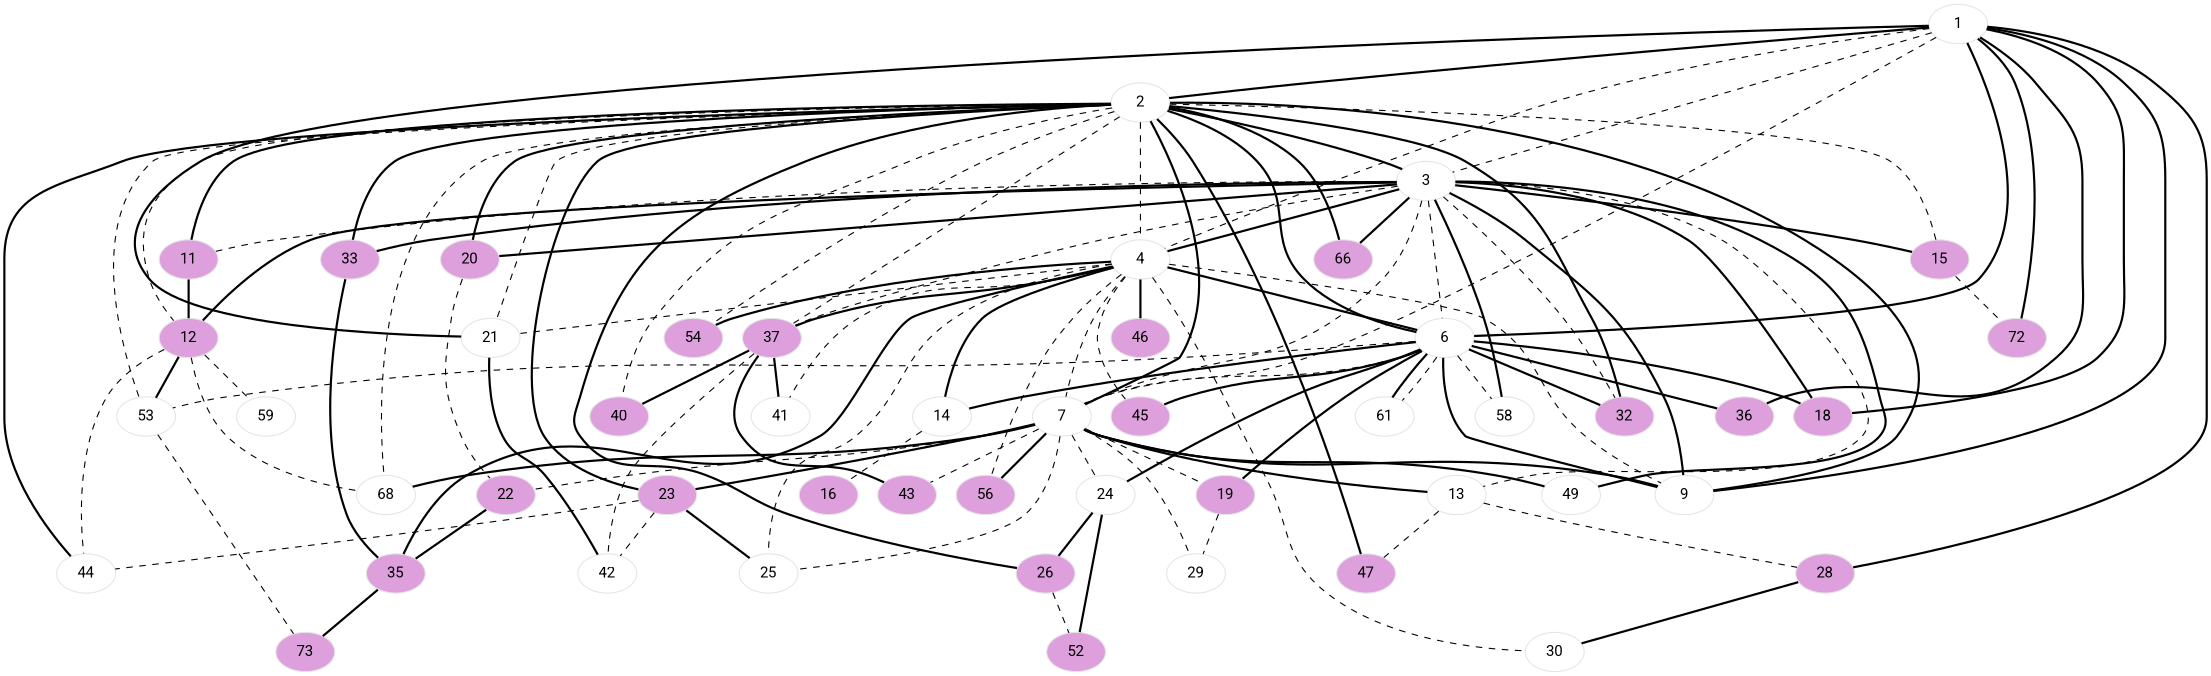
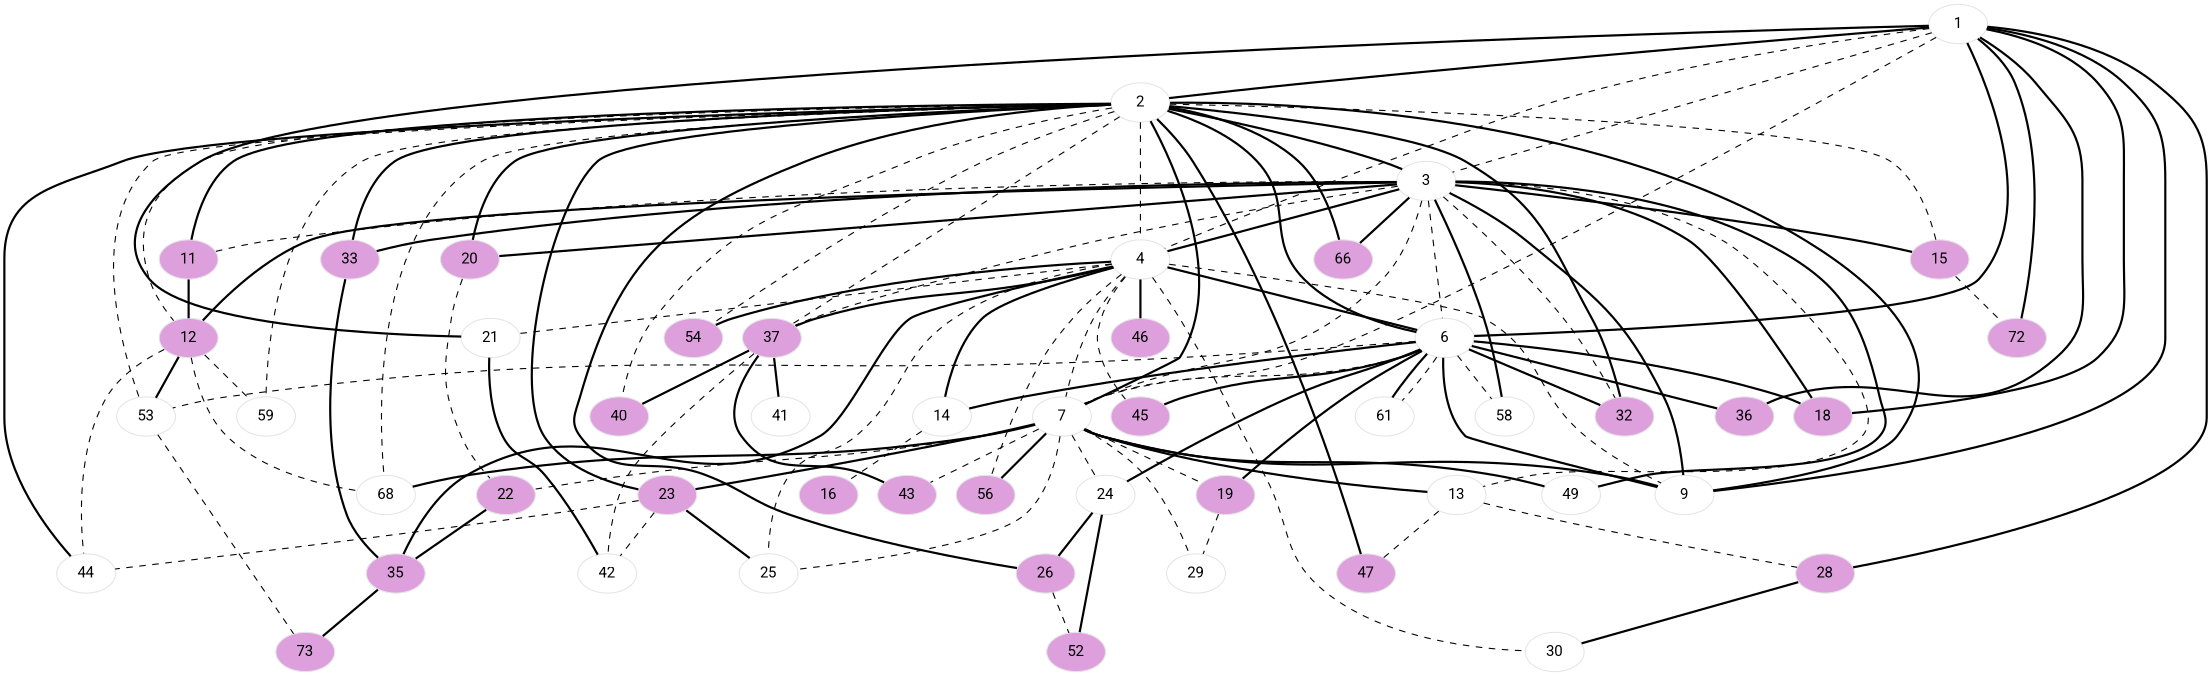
edge "2" -- "21": now "2" -- "59"
edge "4" -- "41": removed
